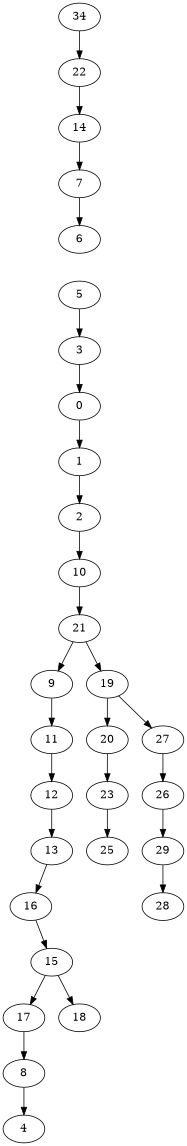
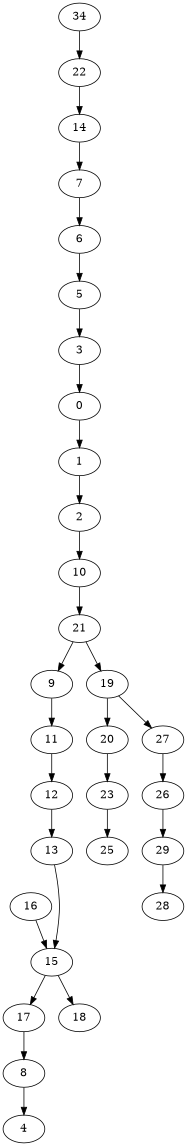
edge "6" -> "5": added
edge "13" -> "16": now "13" -> "15"
